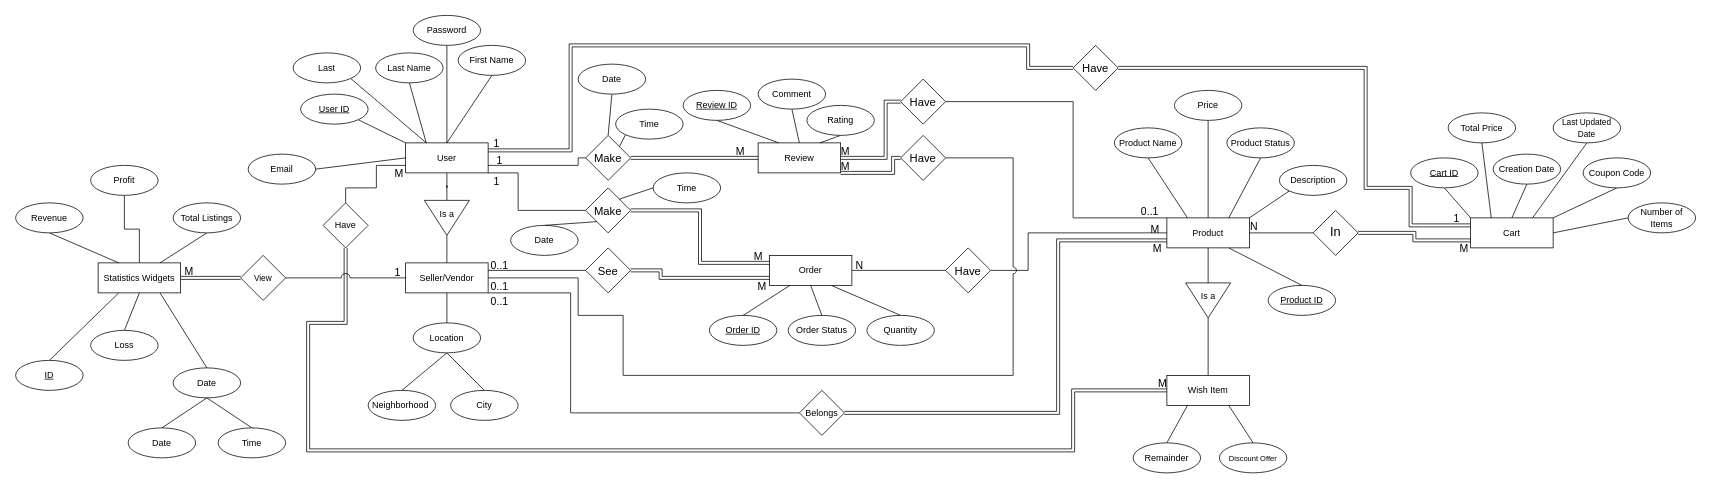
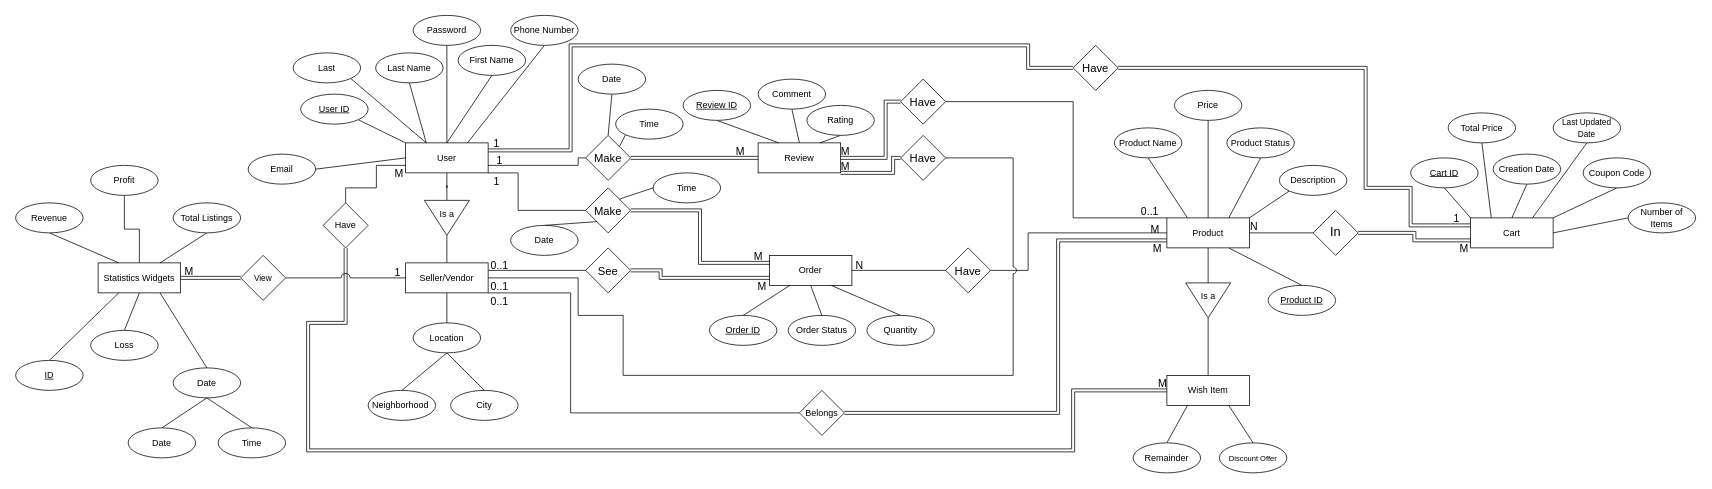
node "Phone Number": added
edge "Phone Number" -- "User": added
